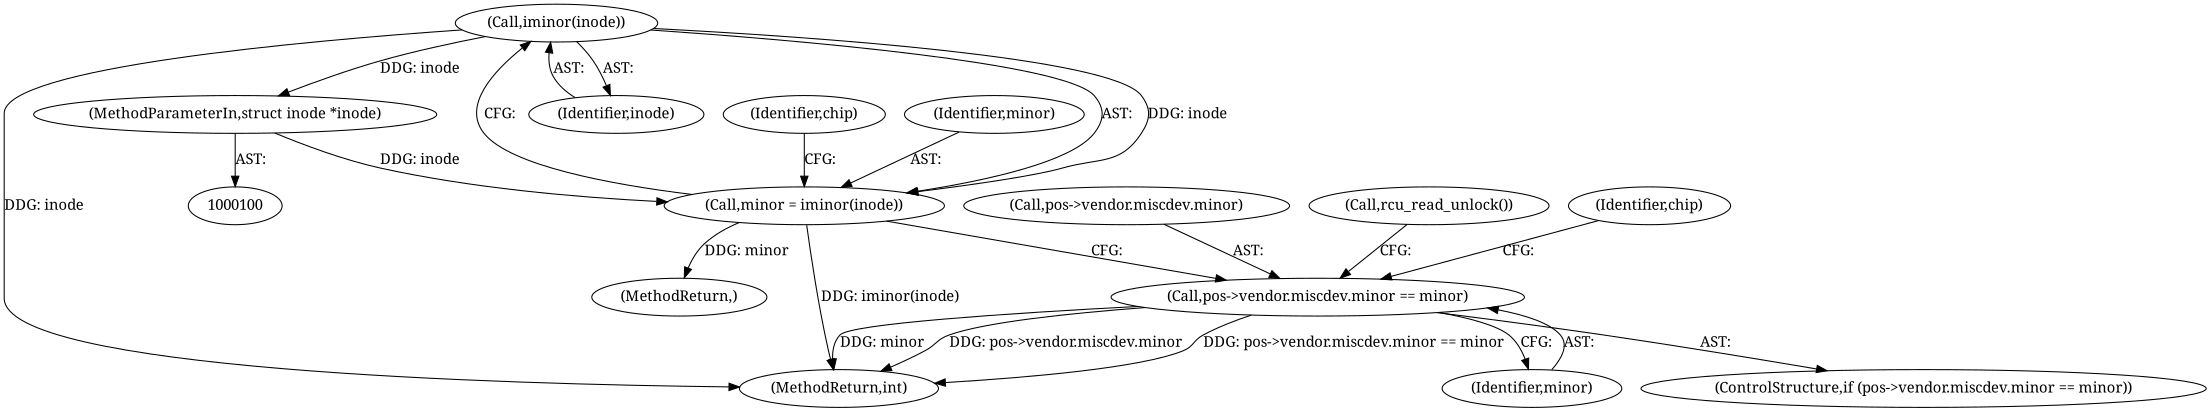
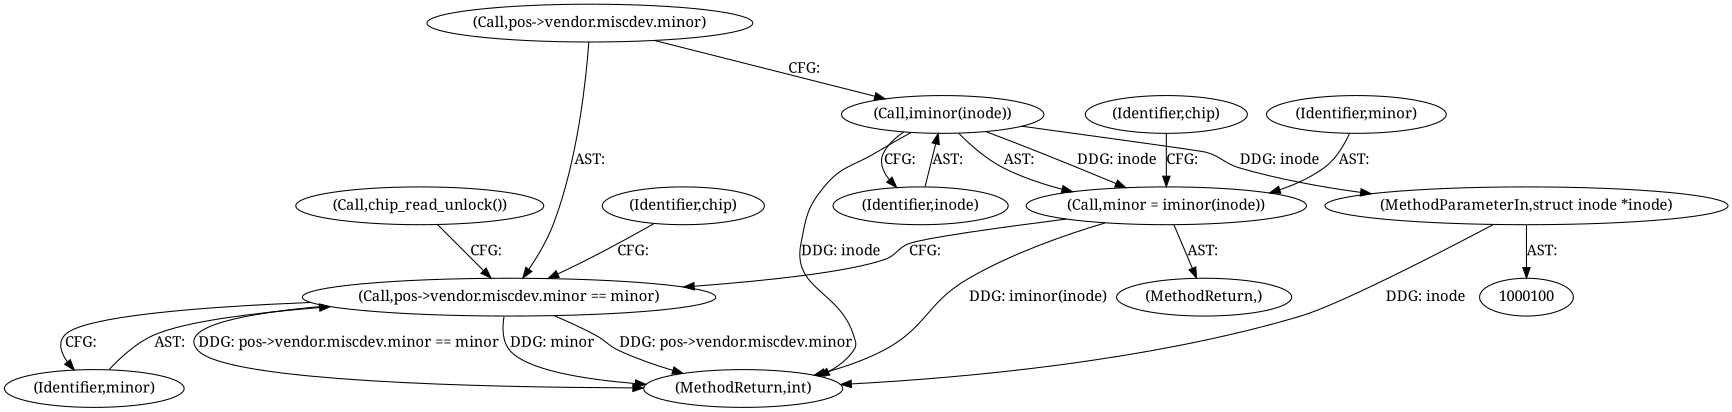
edge "(Call,iminor(inode))" -> "(Identifier,inode)": label "AST: " -> "CFG: "
edge "(Call,minor = iminor(inode))" -> "(Call,iminor(inode))": now "(Call,pos->vendor.miscdev.minor)" -> "(Call,iminor(inode))"
edge "(MethodParameterIn,struct inode *inode)" -> "(Call,minor = iminor(inode))": now "(MethodParameterIn,struct inode *inode)" -> "(MethodReturn,int)"
node "(Call,rcu_read_unlock())": label "(Call,rcu_read_unlock())" -> "(Call,chip_read_unlock())"
edge "(Call,minor = iminor(inode))" -> "(MethodReturn,)": label "DDG: minor" -> "AST: "
node "(ControlStructure,if (pos->vendor.miscdev.minor == minor))": removed
